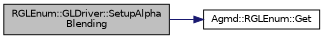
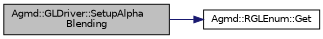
node "RGLEnum::GLDriver::SetupAlpha Blending": label "RGLEnum::GLDriver::SetupAlpha Blending" -> "Agmd::GLDriver::SetupAlpha Blending"
